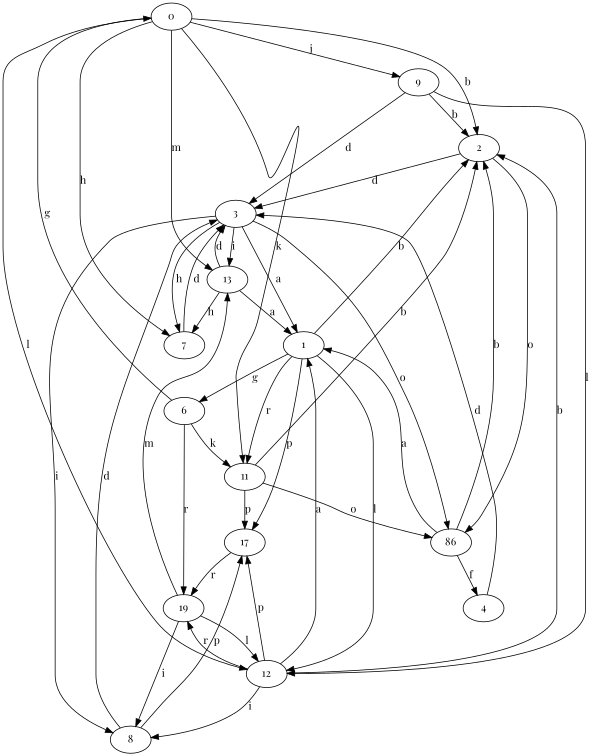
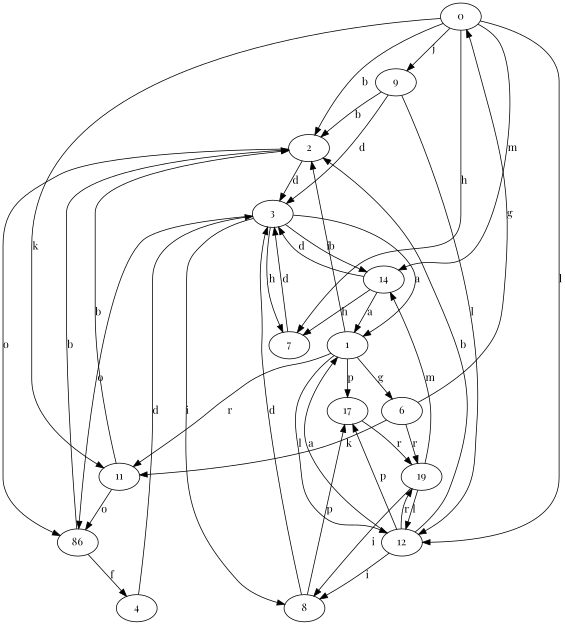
node "13": label "13" -> "14"
edge "86" -> "1": removed, label "a"
edge "11" -> "17": removed, label "p"
